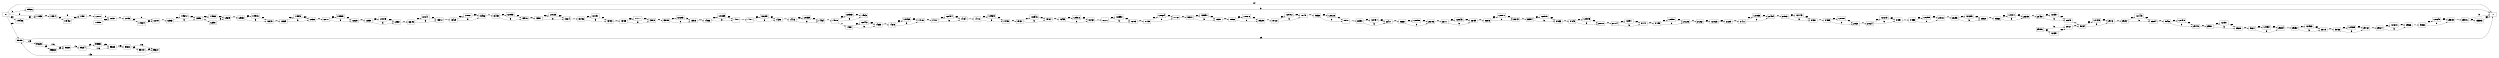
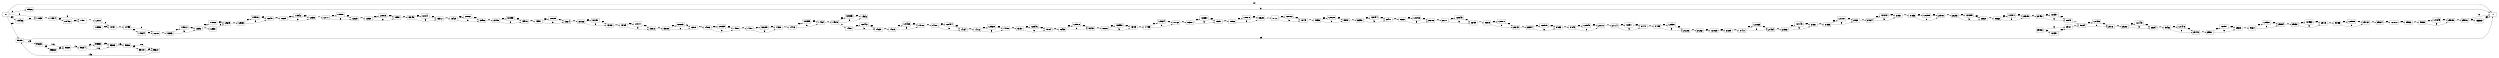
edge "29824" -> "29866": removed, label "9"
